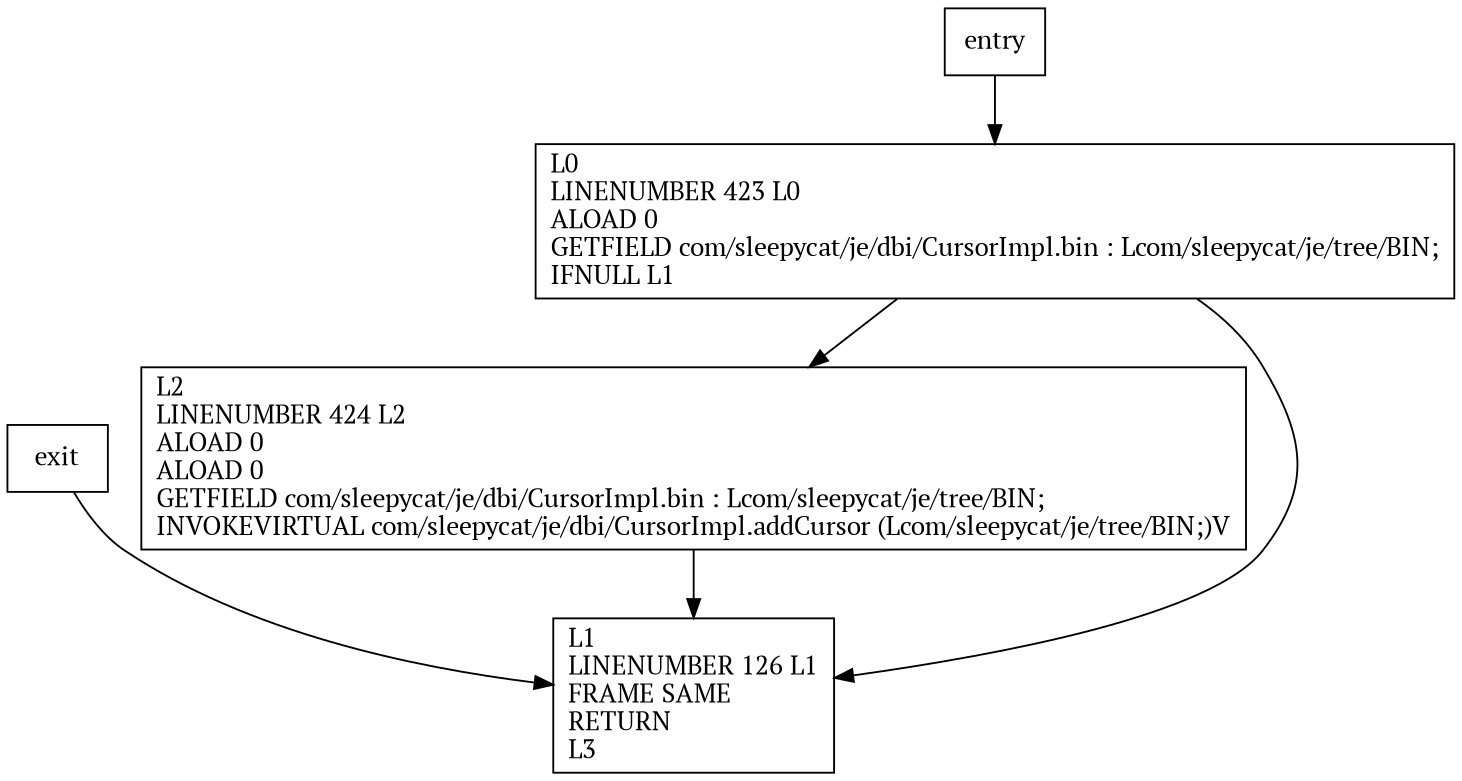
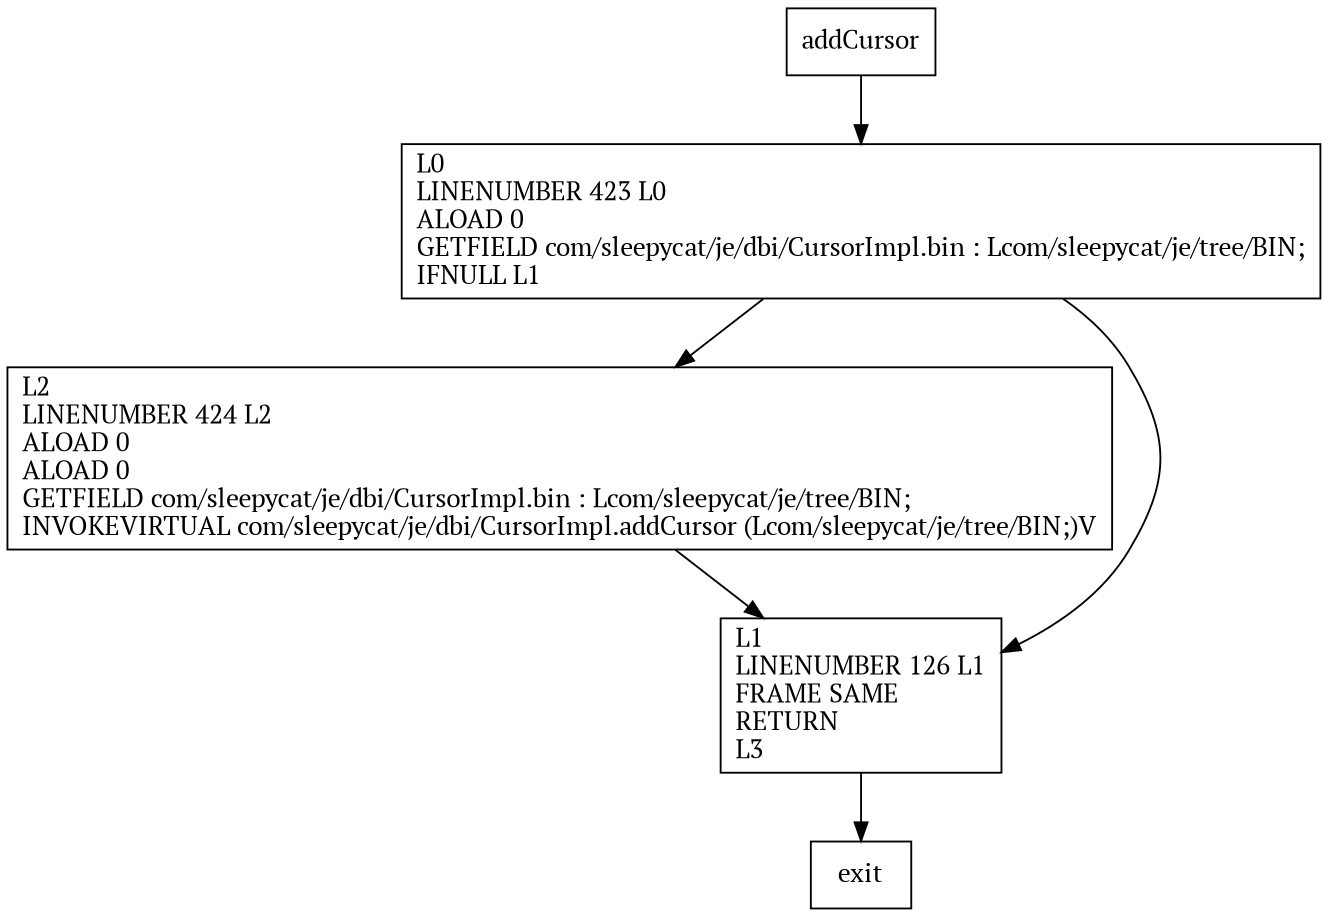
node "entry": label "entry" -> "addCursor"
edge "exit" -> "L1 LINENUMBER 126 L1 FRAME SAME RETURN L3": reversed
